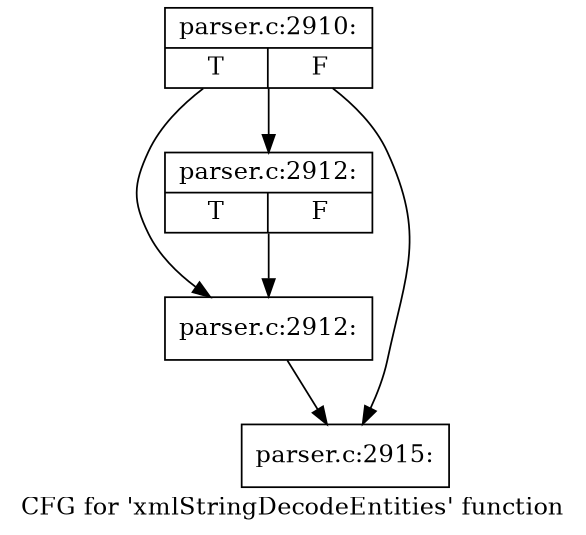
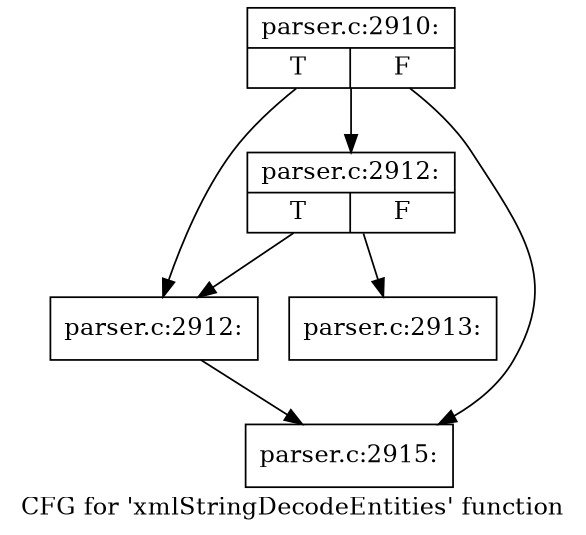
node "parser.c:2913:": added
